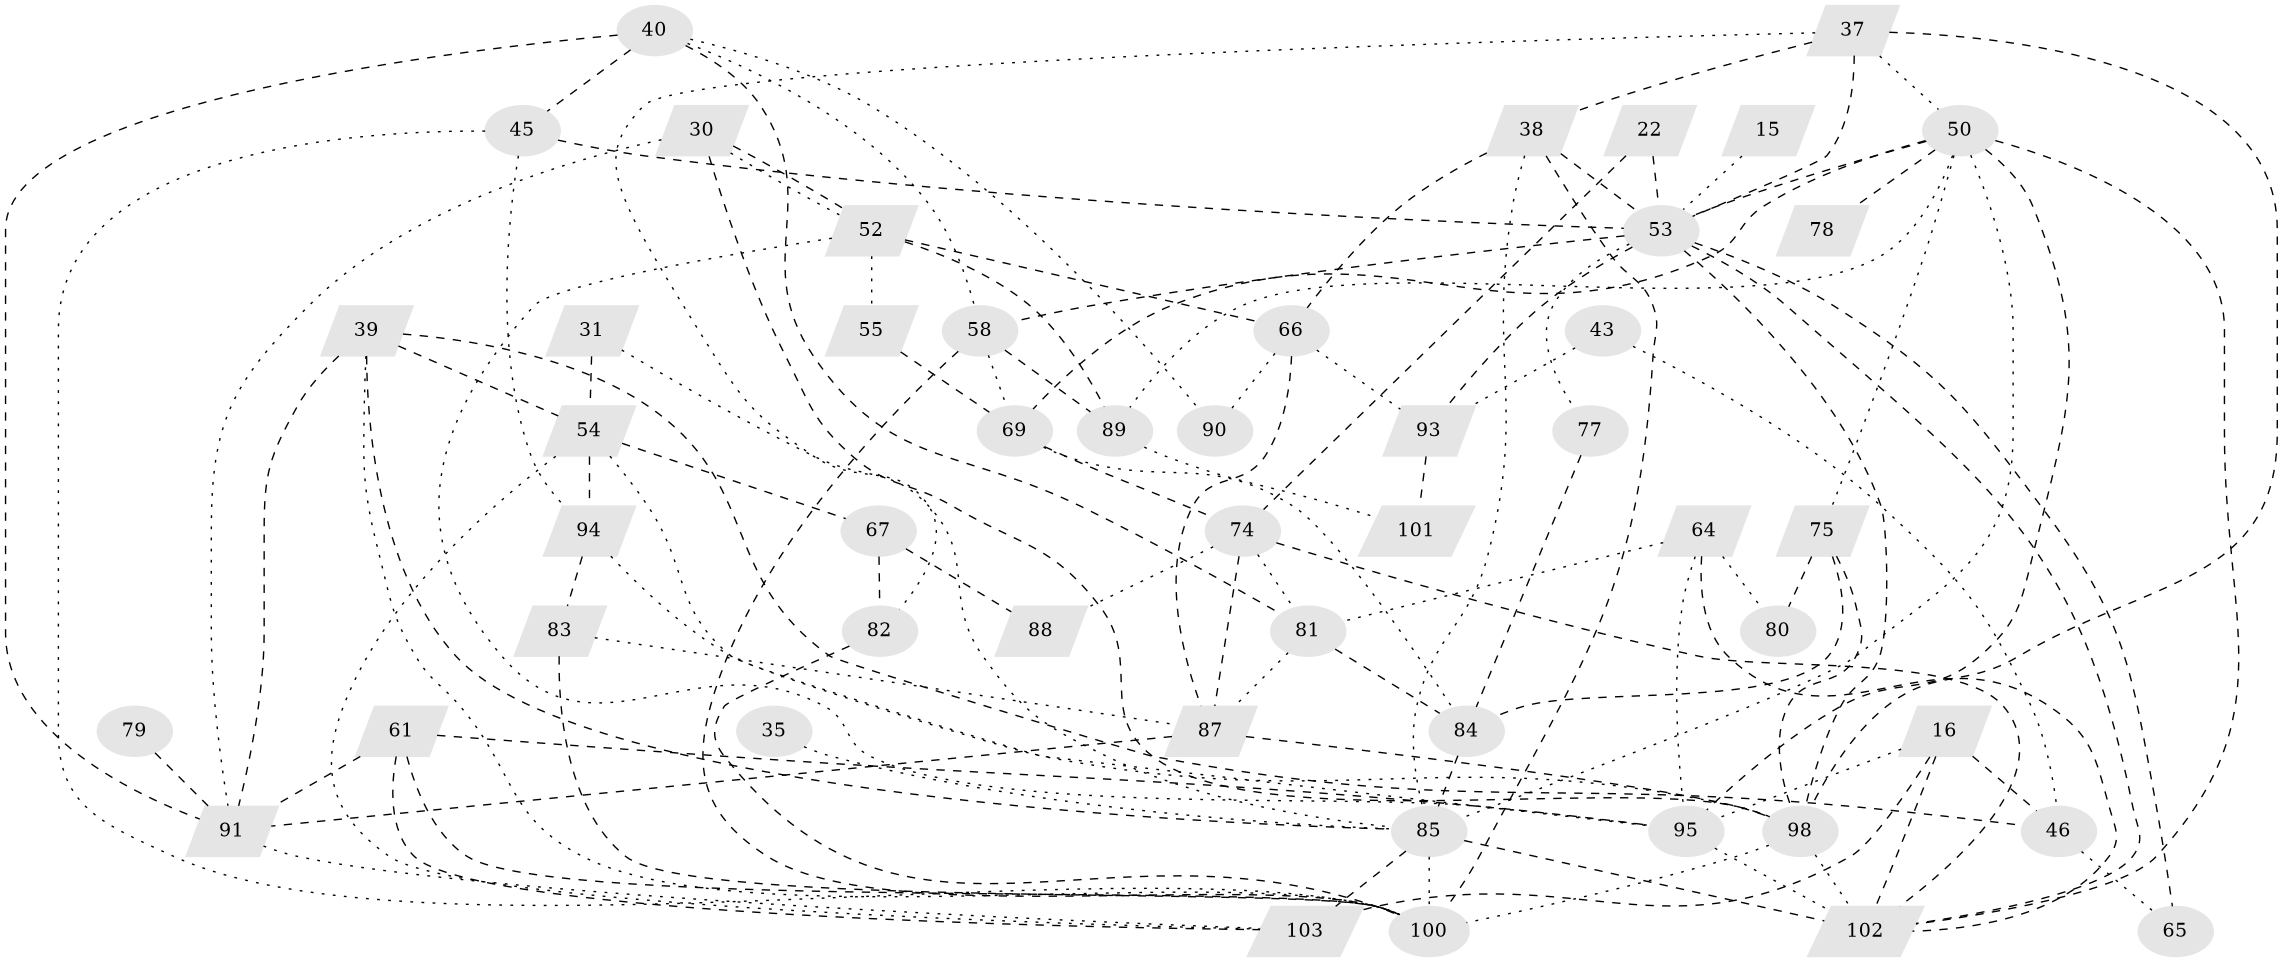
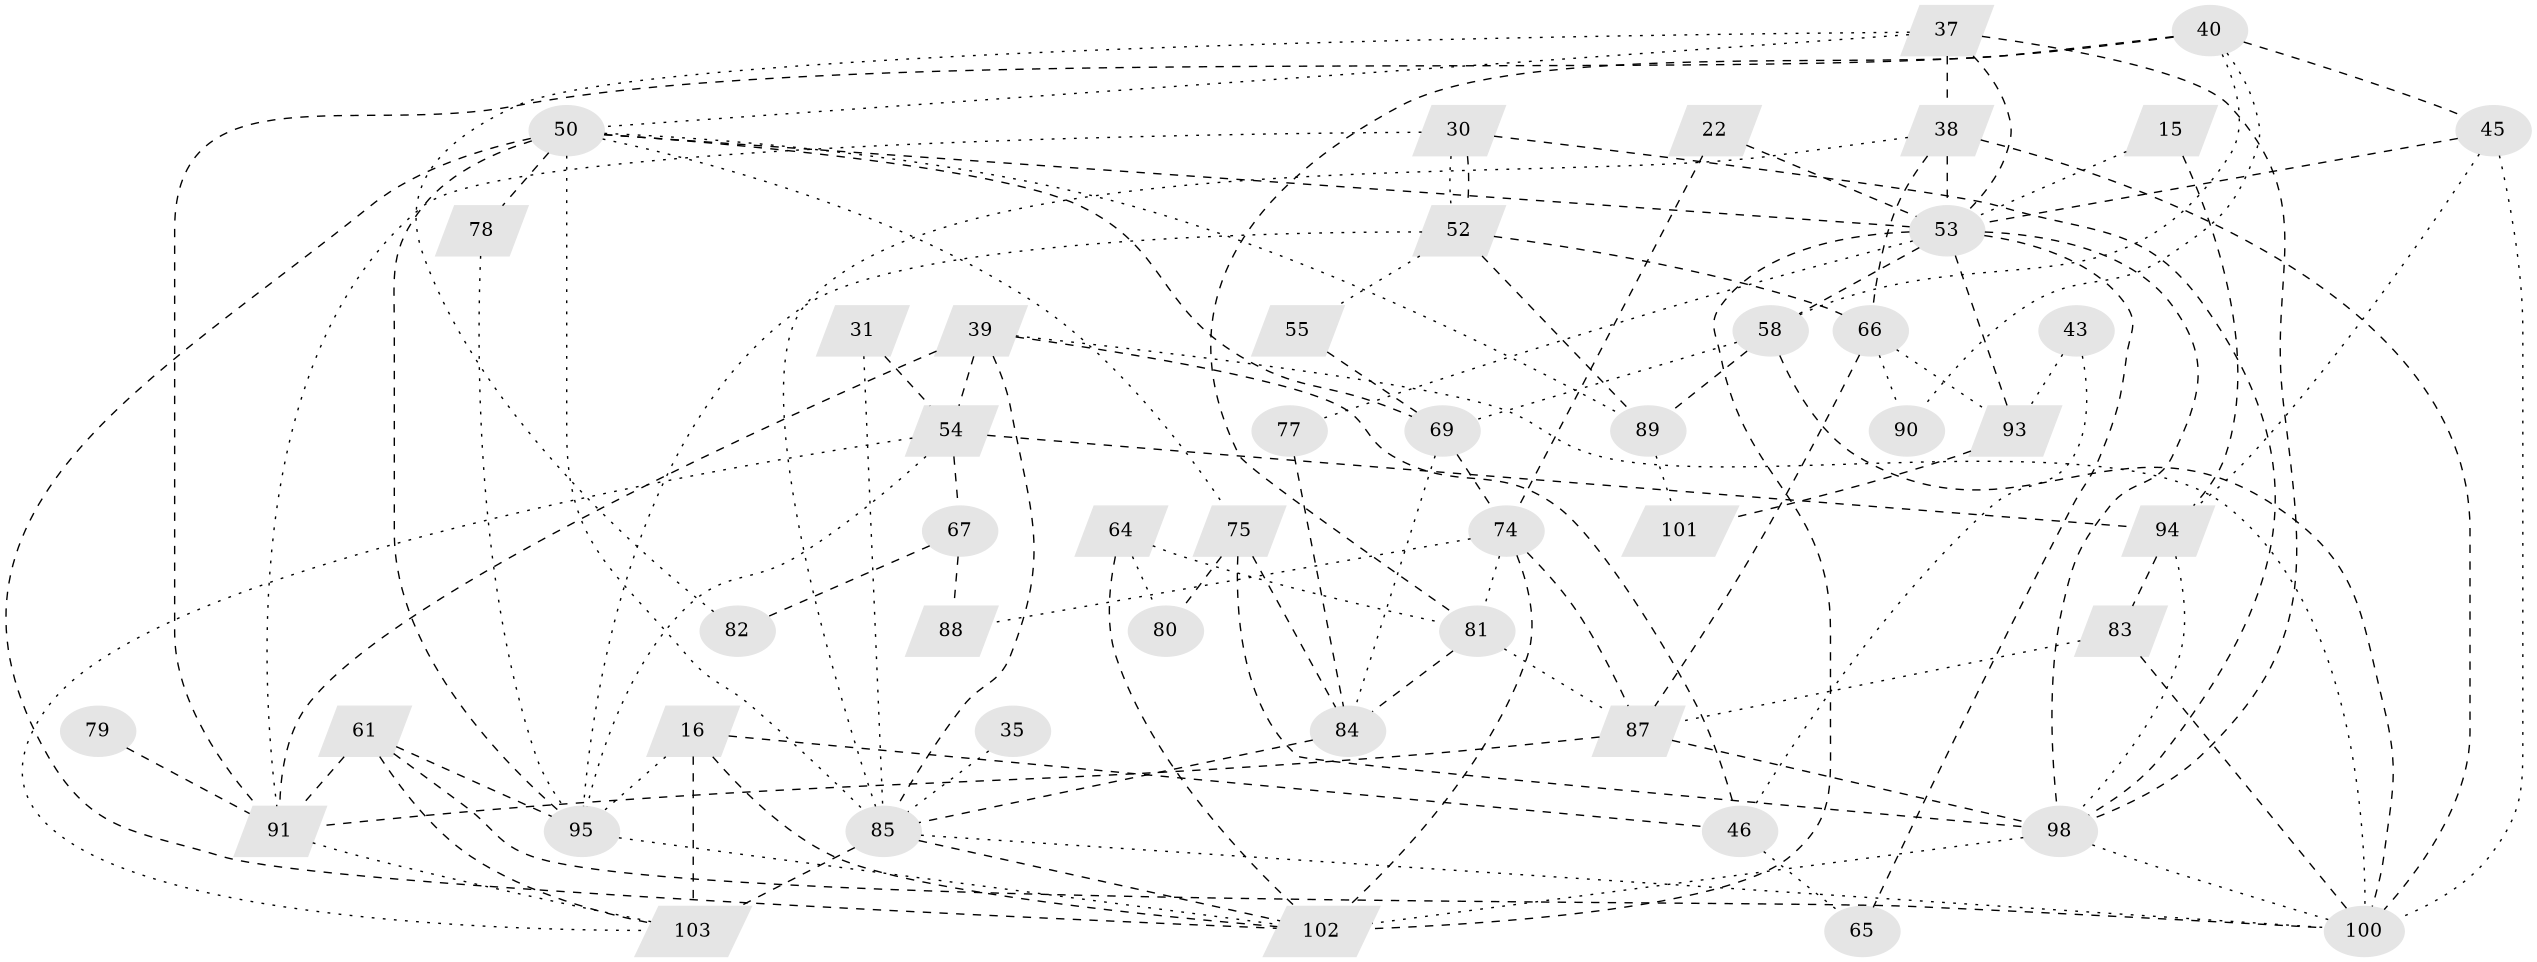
edge "15" -- "94": added
edge "64" -- "95": now "78" -- "95"
edge "82" -- "100": removed
